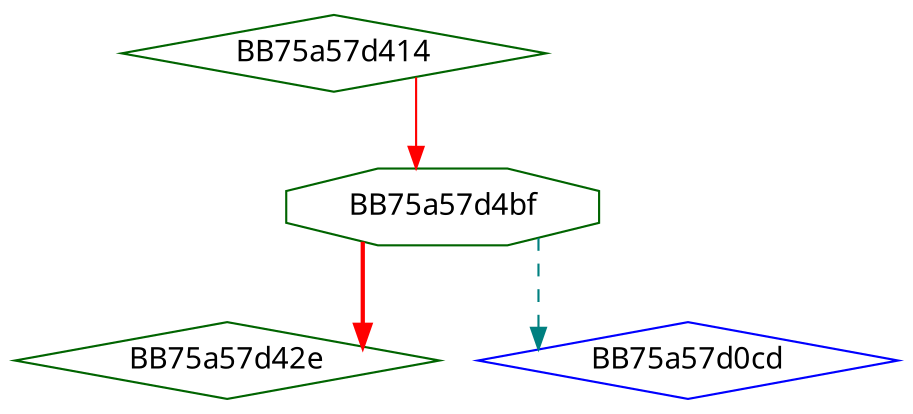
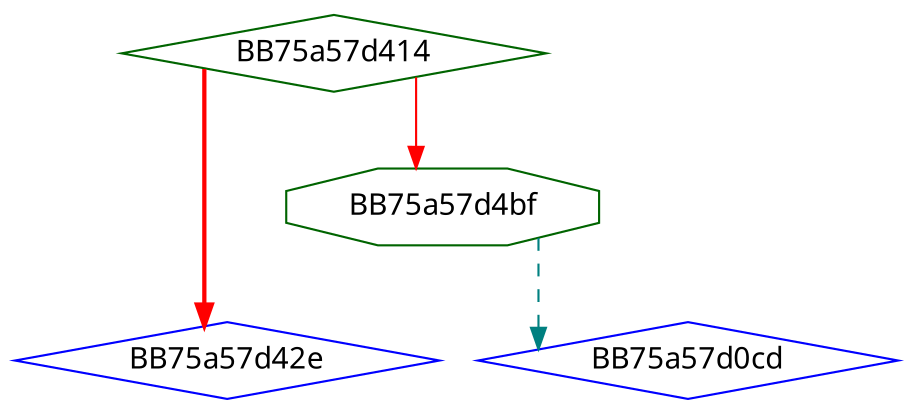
edge "BB75a57d4bf" -> "BB75a57d42e": now "BB75a57d414" -> "BB75a57d42e"
node "BB75a57d42e": color darkgreen -> blue
